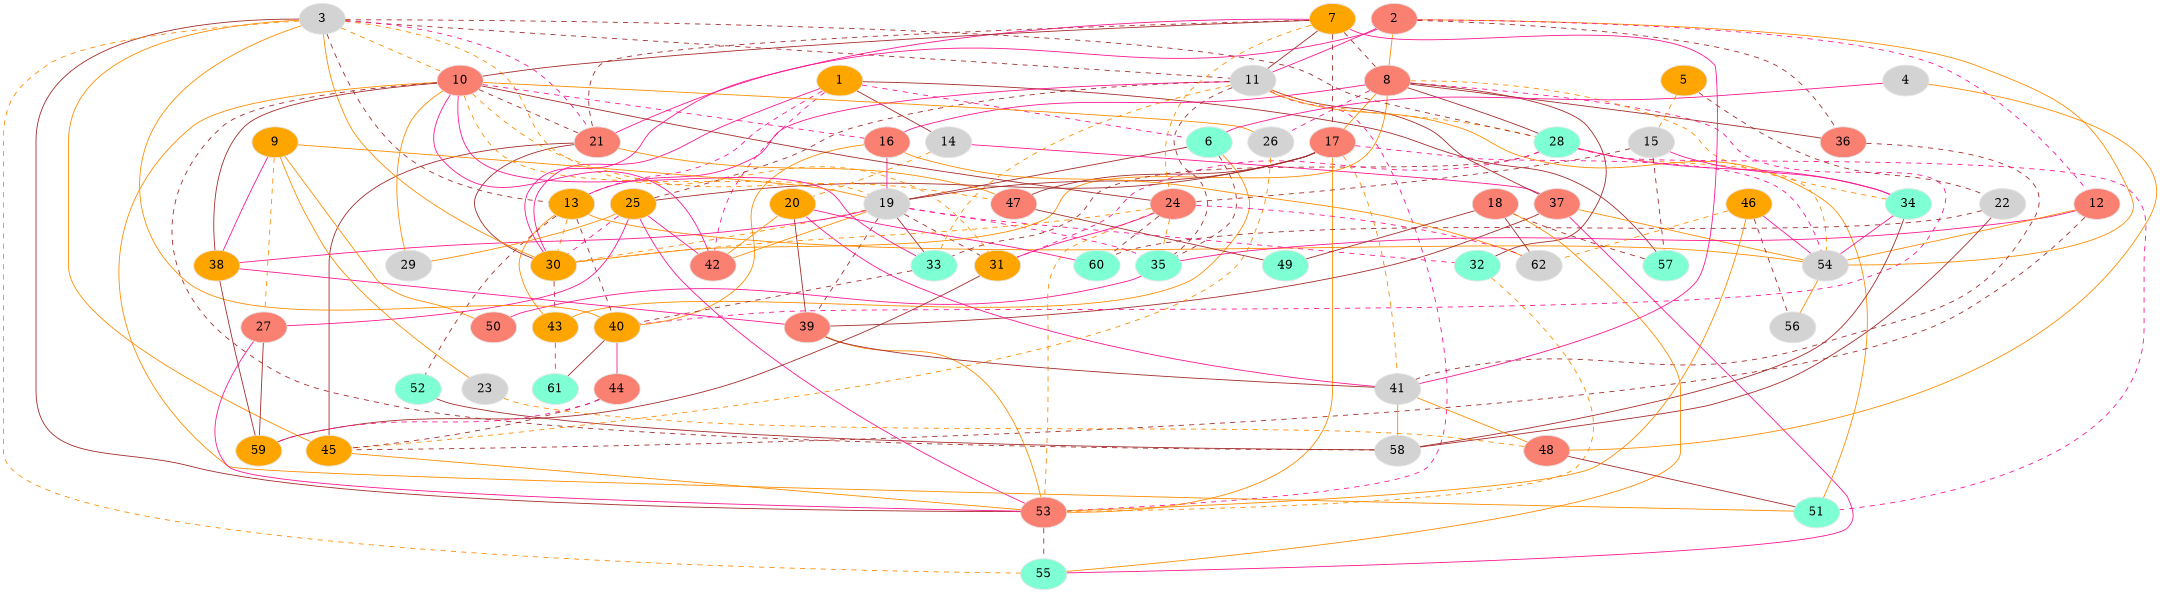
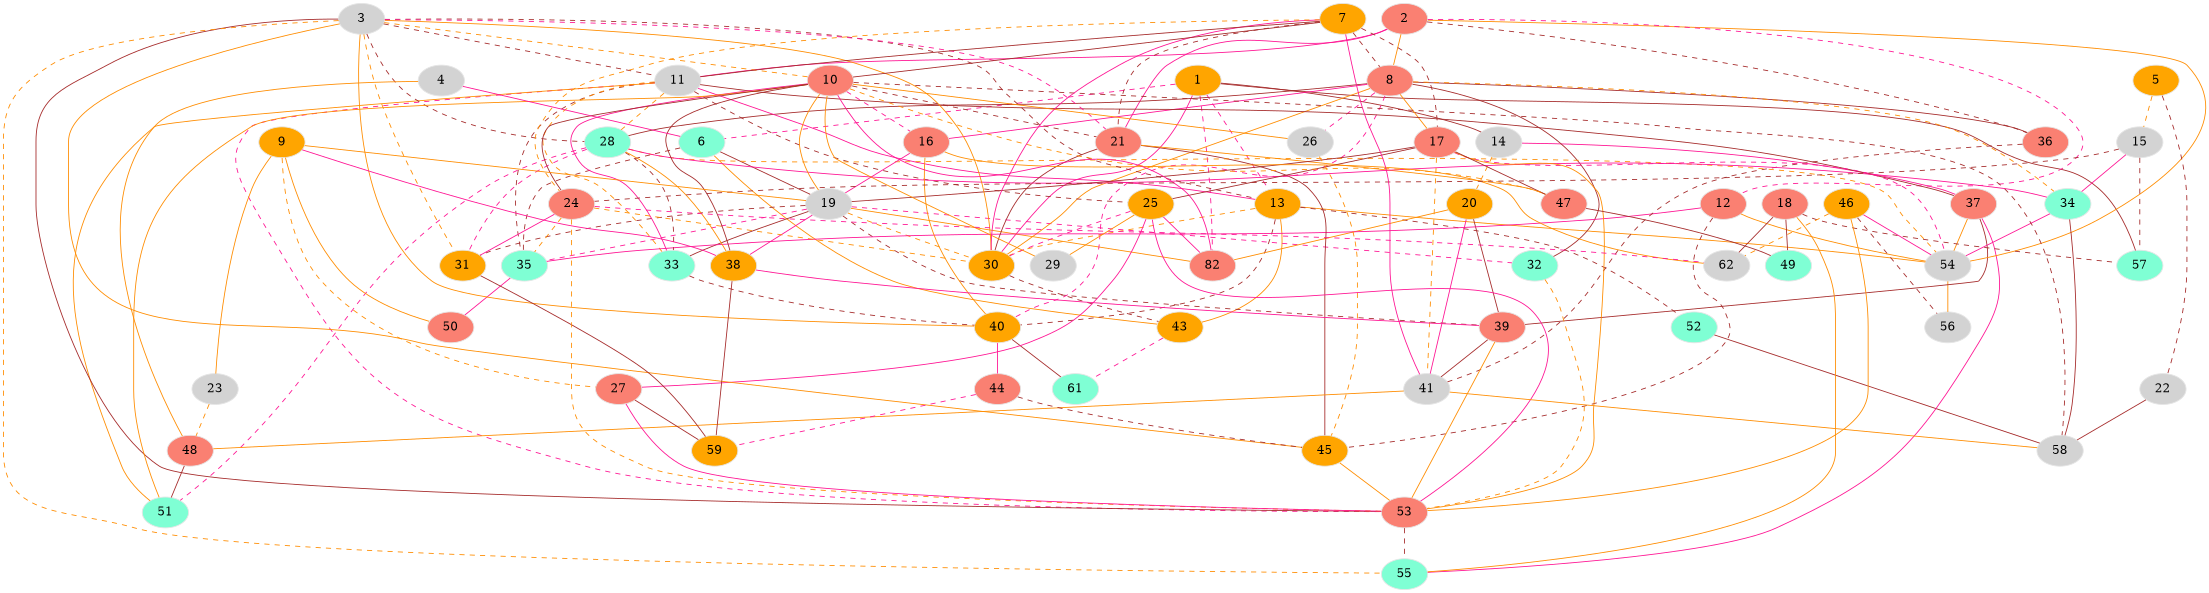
edge "10" -- "19": style dashed -> solid
edge "28" -- "38": added
node "42": label "42" -> "82"
node "60": removed
